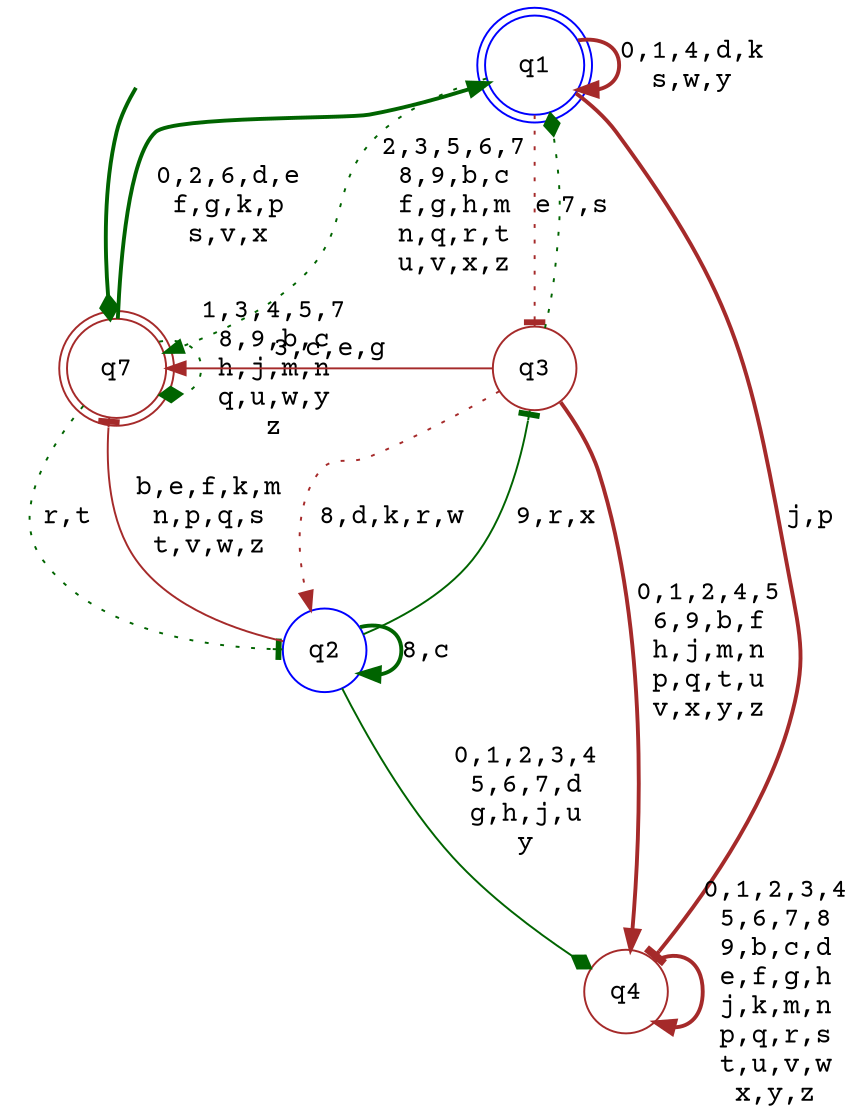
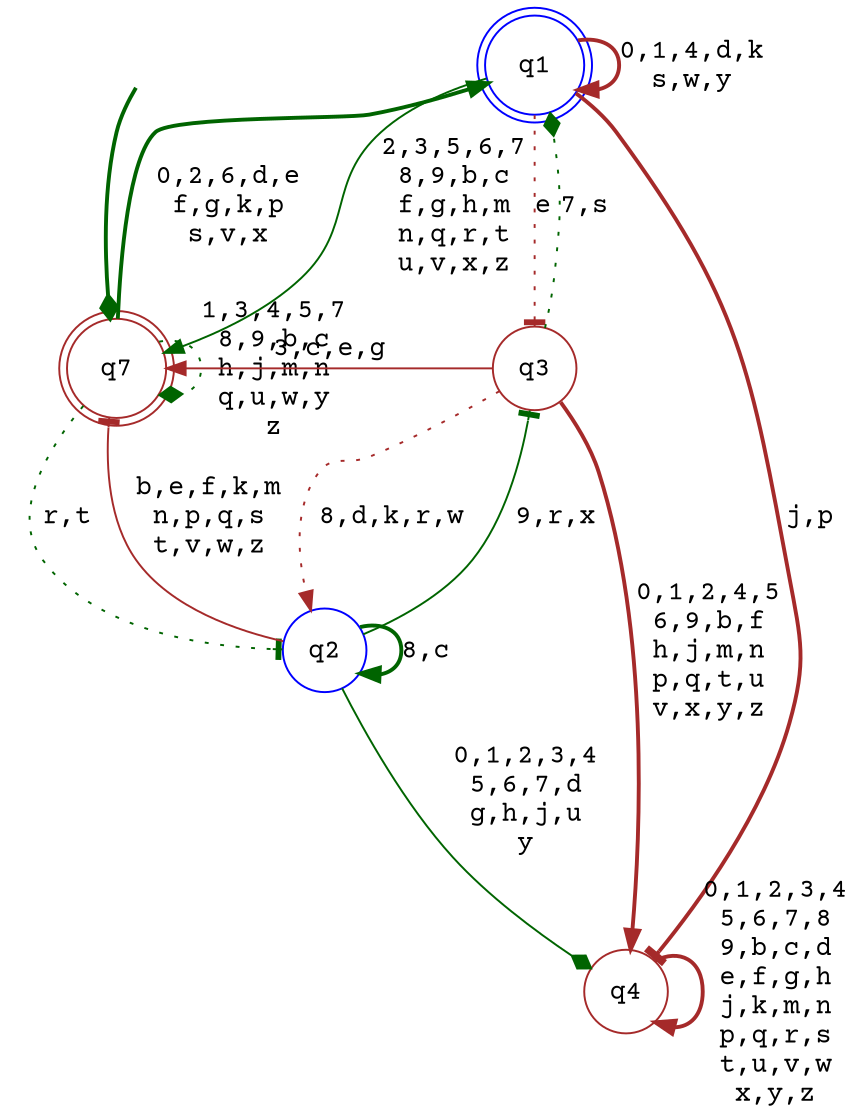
edge "q1" -> "q7": style dotted -> solid
